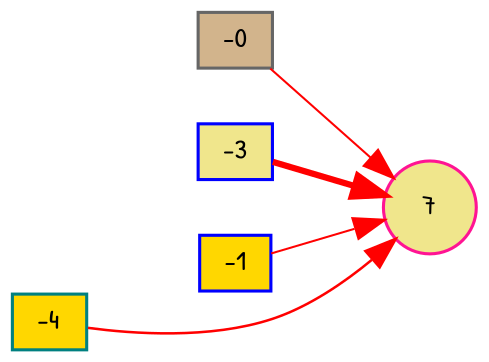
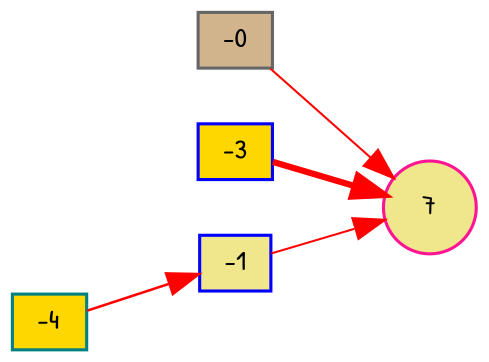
node "-3": fillcolor khaki -> gold
node "-1": fillcolor gold -> khaki
edge "-4" -> "7": now "-4" -> "-1"
